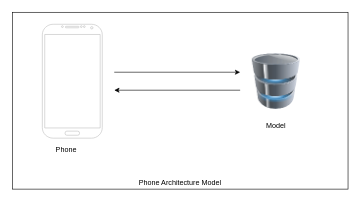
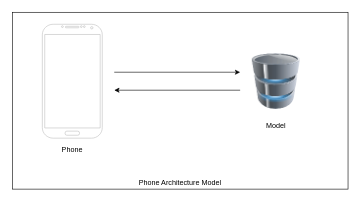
node "Phone": moved (66, 150) -> (72, 150)
